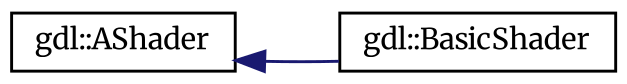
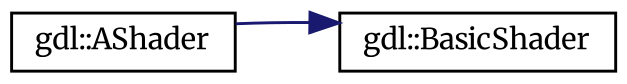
edge "gdl::BasicShader" -> "gdl::AShader": reversed
